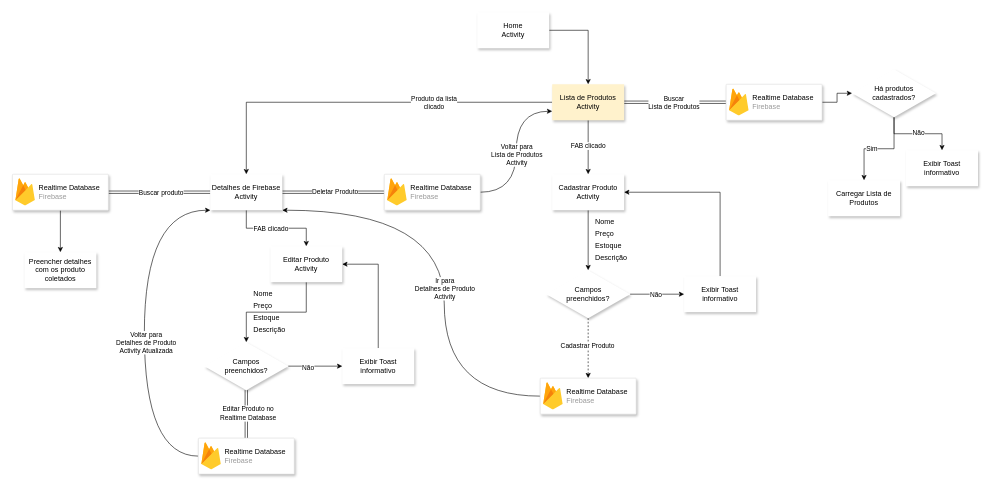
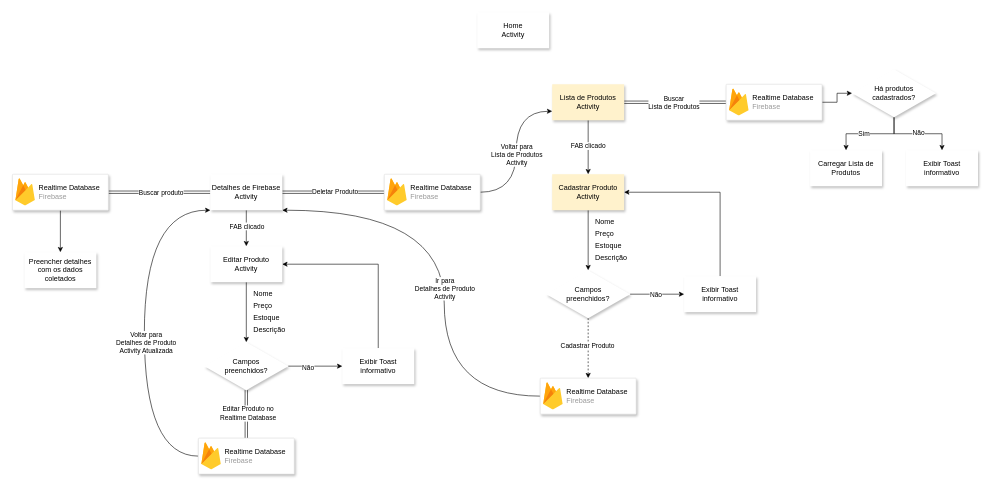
edge "Home Activity" -> "Lista de Produtos Activity": removed
edge "Lista de Produtos Activity" -> "Detalhes de Firebase Activity": removed, label "Produto da lista clicado"
node "Cadastrar Produto Activity": fillcolor #ffffff -> #fff2cc
node "Carregar Lista de Produtos": moved (864, 198) -> (846, 168)
node "Editar Produto Activity": moved (306, 264) -> (246, 264)
node "Preencher detalhes com os produto coletados": label "Preencher detalhes com os produto coletados" -> "Preencher detalhes com os dados coletados"
